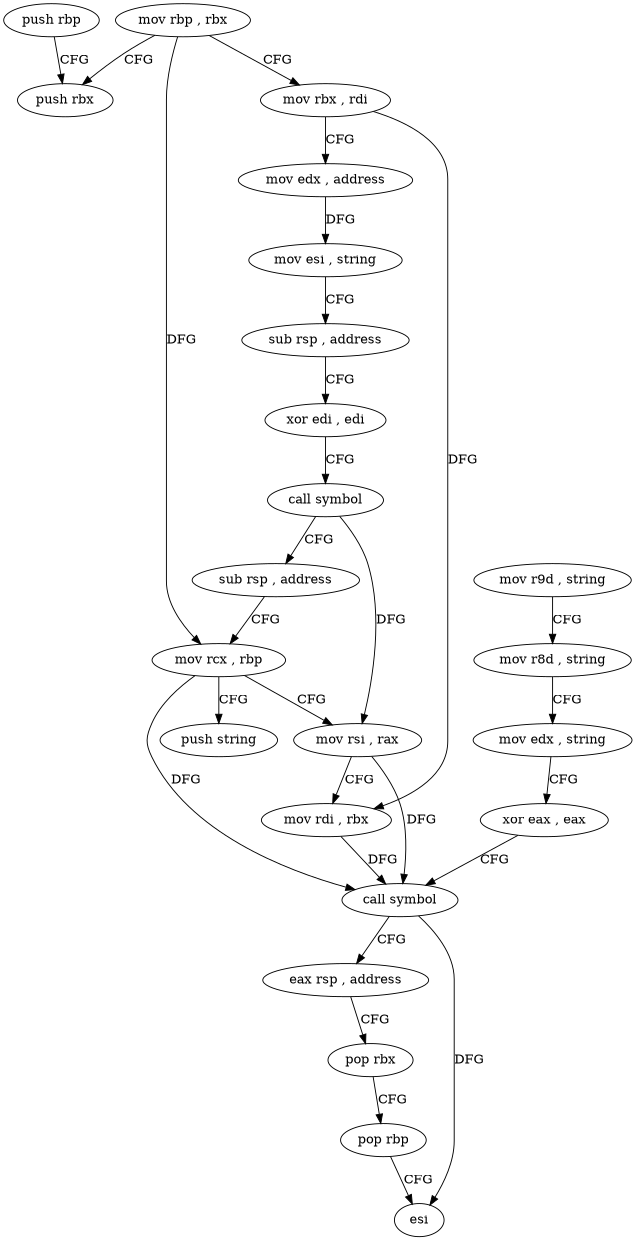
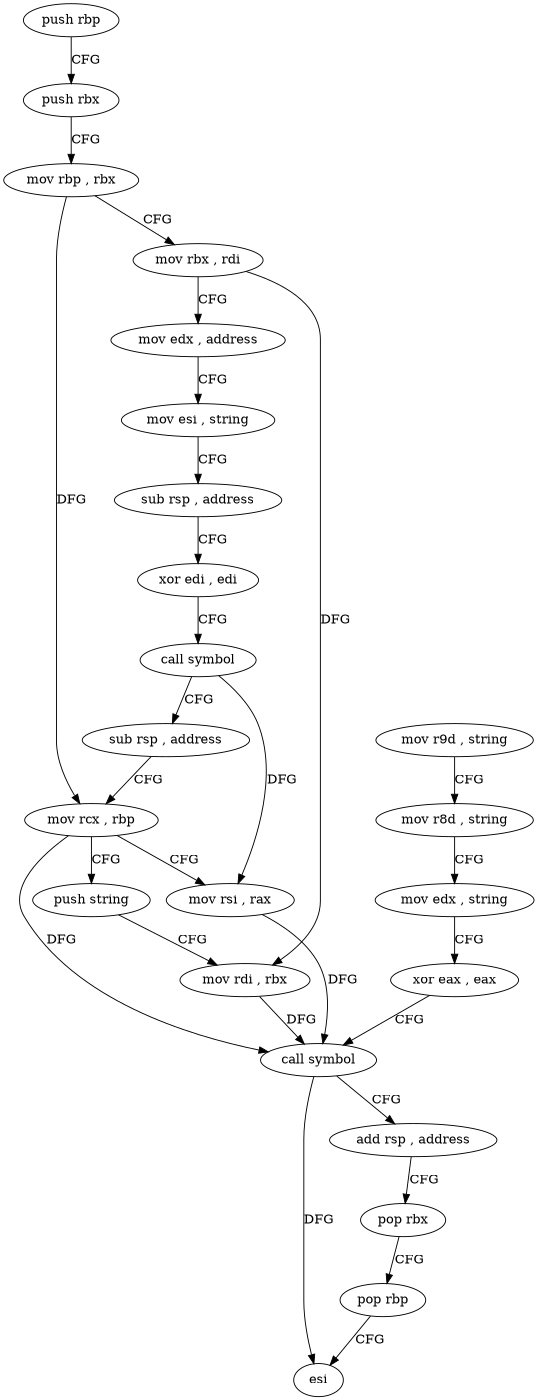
edge "mov rbp , rbx" -> "push rbx": reversed
edge "mov edx , address" -> "mov esi , string": label "DFG" -> "CFG"
edge "mov rsi , rax" -> "mov rdi , rbx": now "push string" -> "mov rdi , rbx"
node "eax rsp , address": label "eax rsp , address" -> "add rsp , address"
